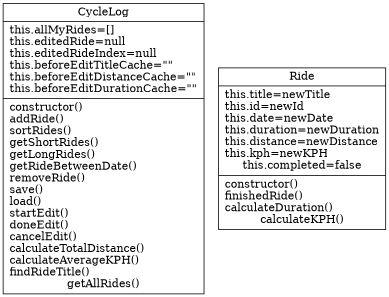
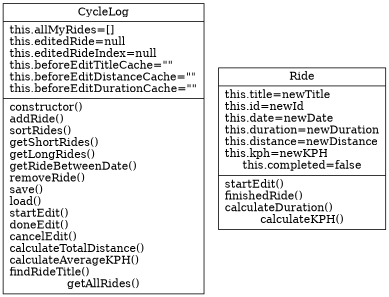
node "Ride": text "constructor()" -> "startEdit()"
